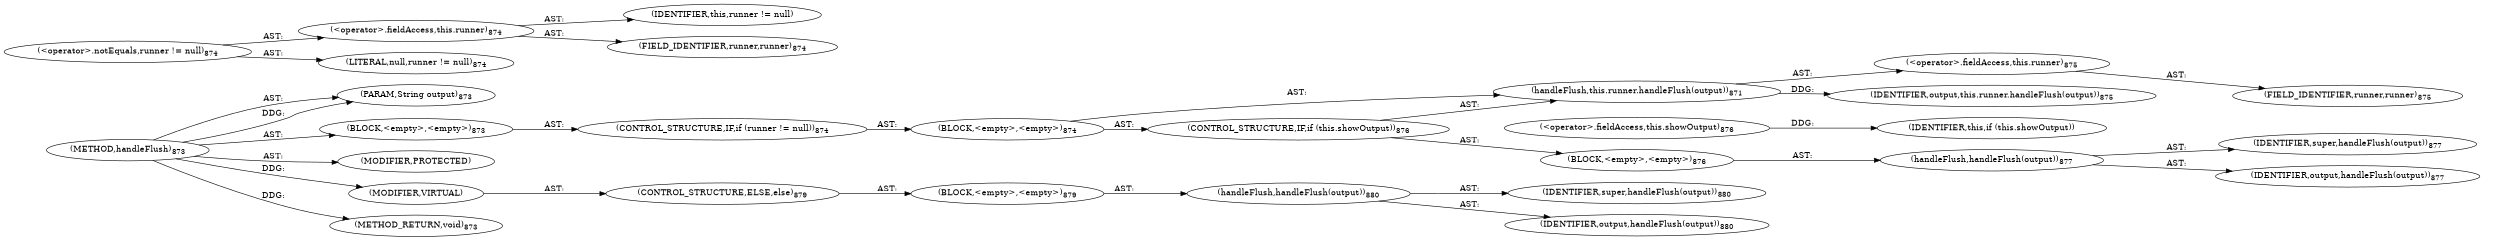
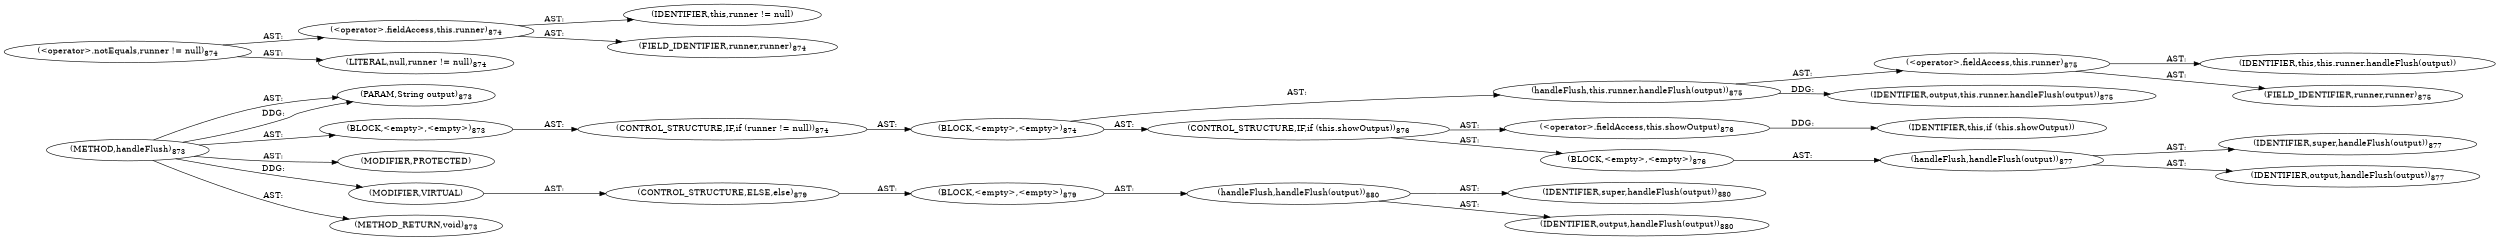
node "(IDENTIFIER,this,this.runner.handleFlush(output))": added
node "(handleFlush,this.runner.handleFlush(output))": text "871" -> "875"
edge "(CONTROL_STRUCTURE,IF,if (this.showOutput))" -> "(handleFlush,this.runner.handleFlush(output))": now "(CONTROL_STRUCTURE,IF,if (this.showOutput))" -> "(<operator>.fieldAccess,this.showOutput)"
edge "(METHOD,handleFlush)" -> "(METHOD_RETURN,void)": label "DDG: " -> "AST: "
